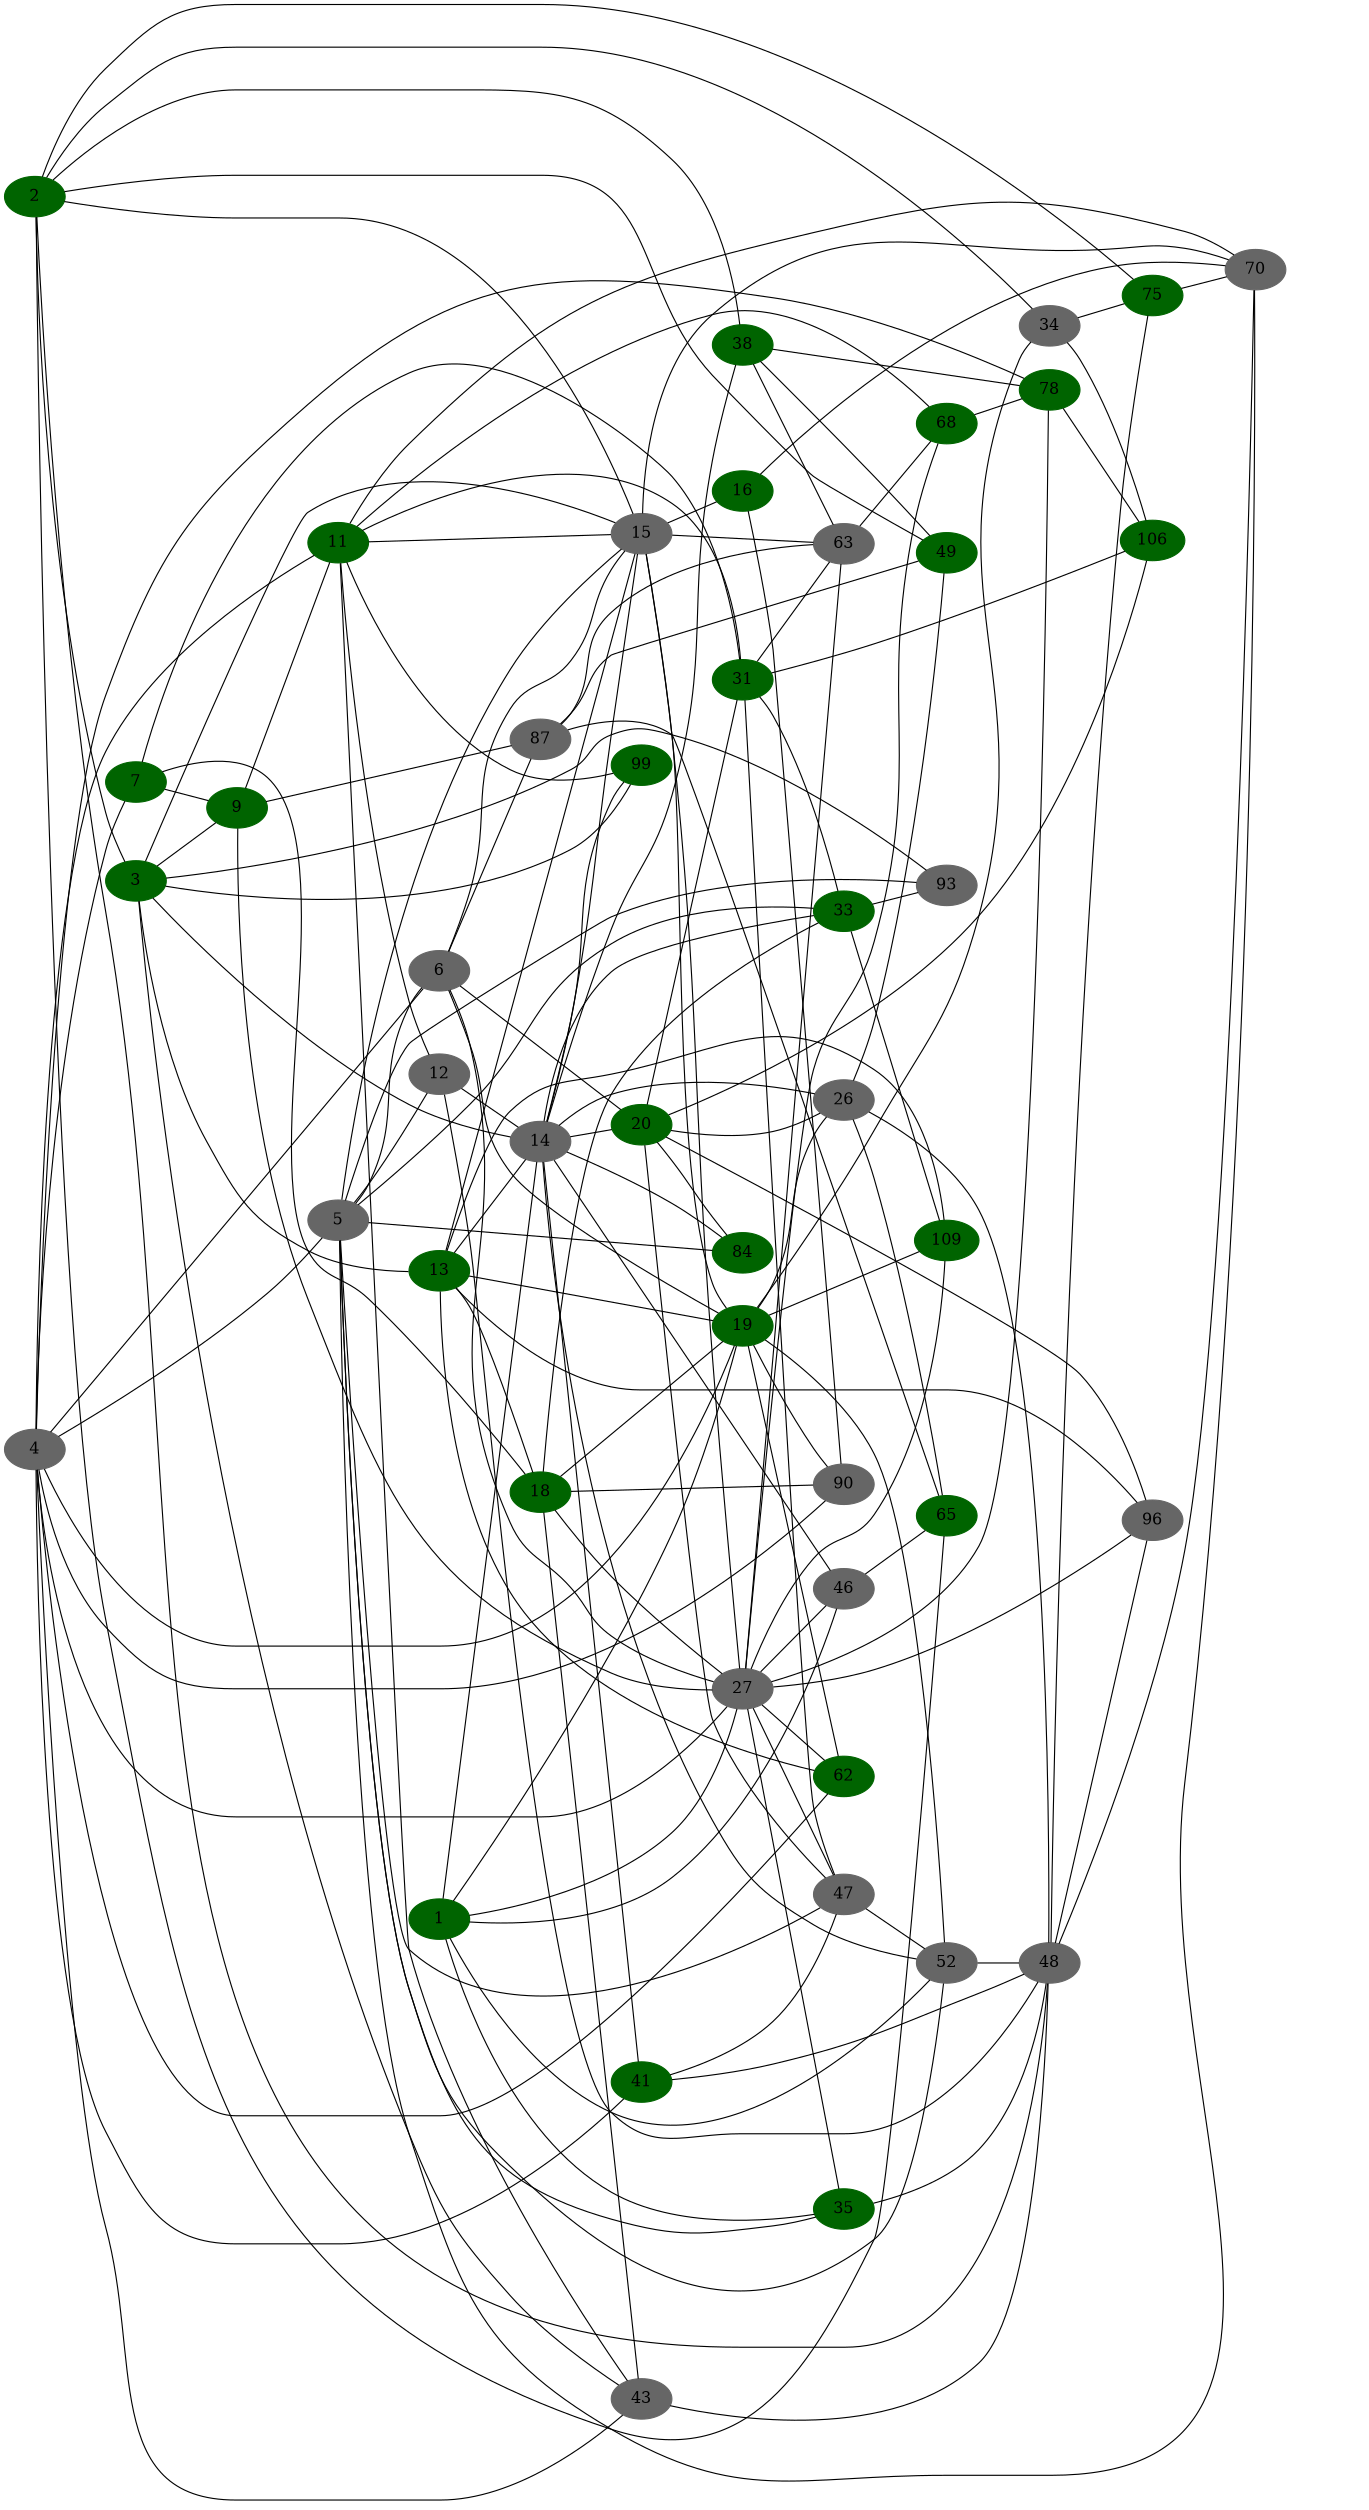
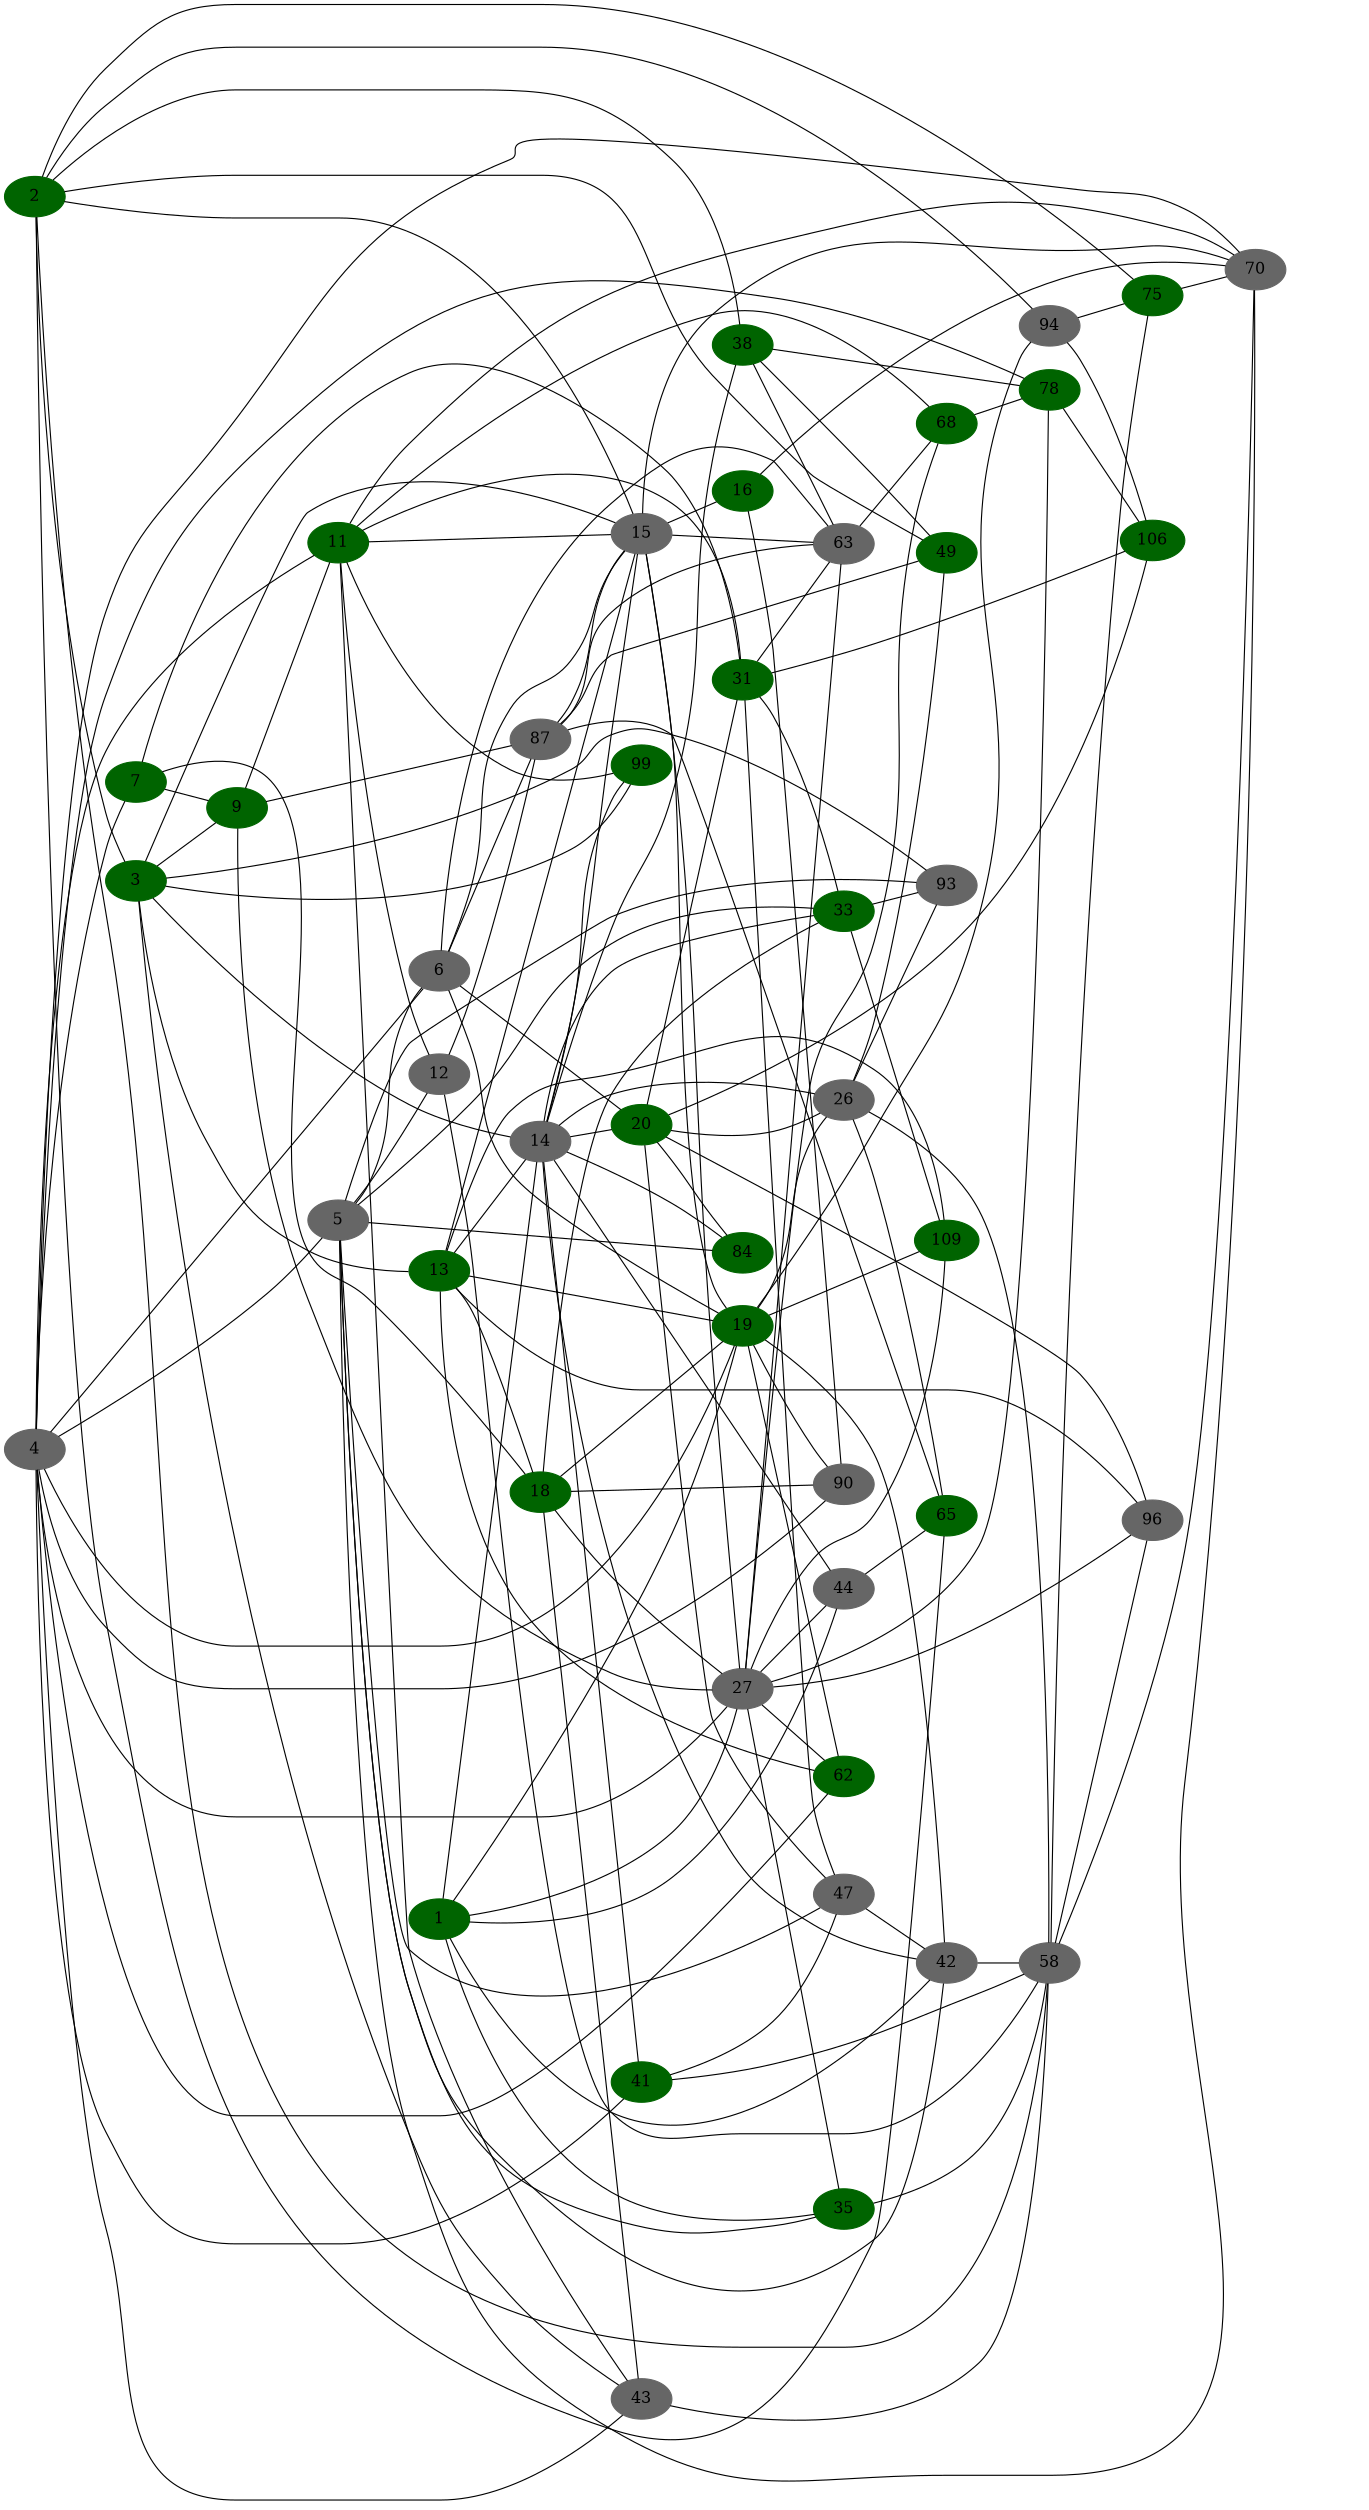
node "34": label "34" -> "94"
edge "70" -- "4": added
edge "15" -- "5": now "15" -- "87"
edge "93" -- "26": added
edge "12" -- "14": now "12" -- "87"
edge "6" -- "27": now "6" -- "63"
node "46": label "46" -> "44"
edge "27" -- "47": removed
node "52": label "52" -> "42"
node "48": label "48" -> "58"
